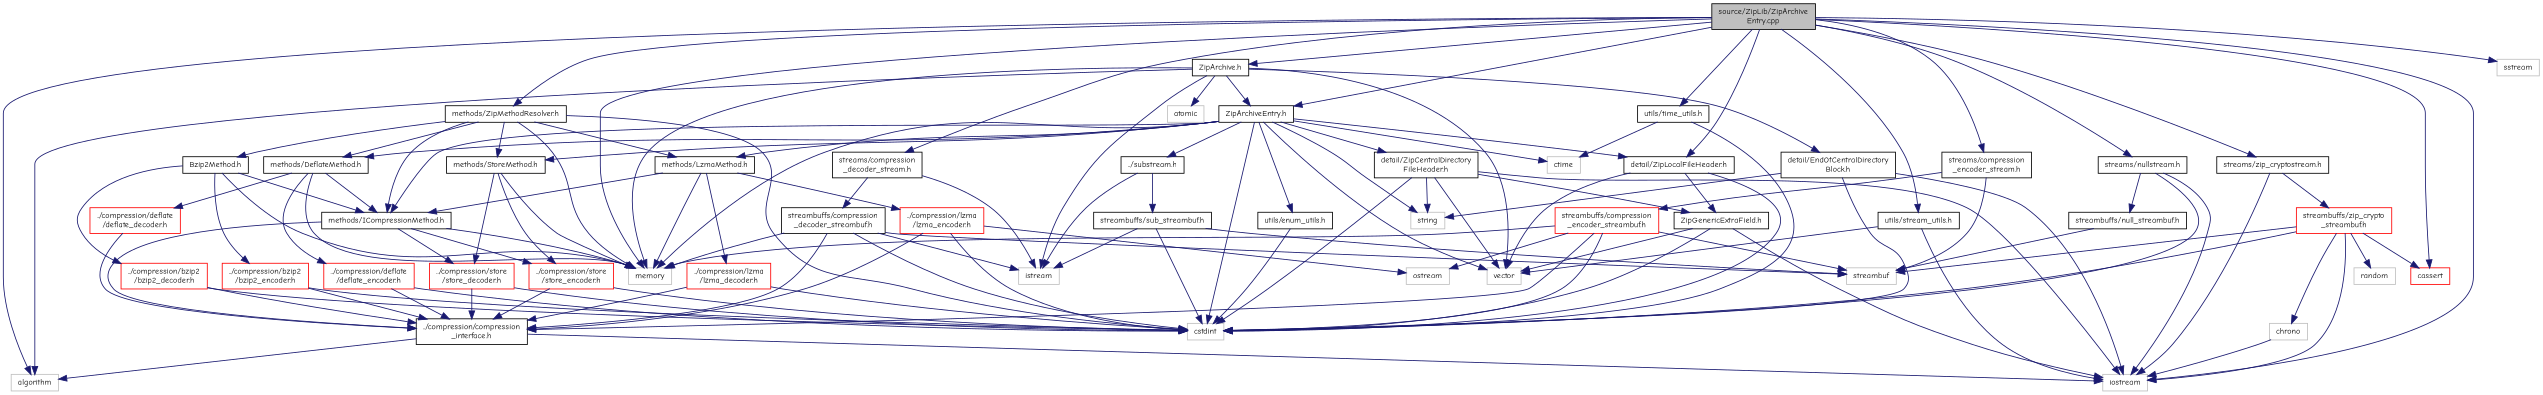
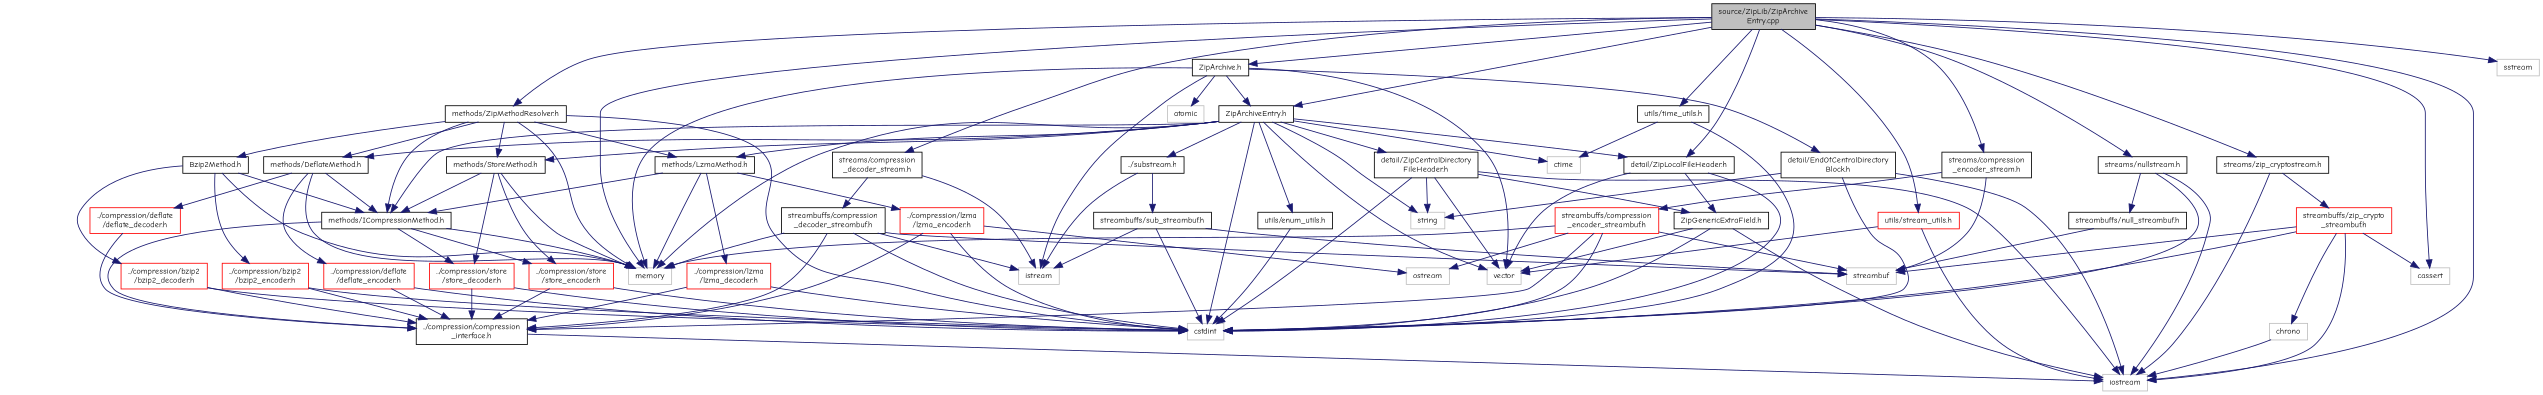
edge "methods/StoreMethod.h" -> "methods/ICompressionMethod.h": added
node "utils/stream_utils.h": color black -> red
node "random": removed
node "cassert": color red -> grey75
node "algorithm": removed
